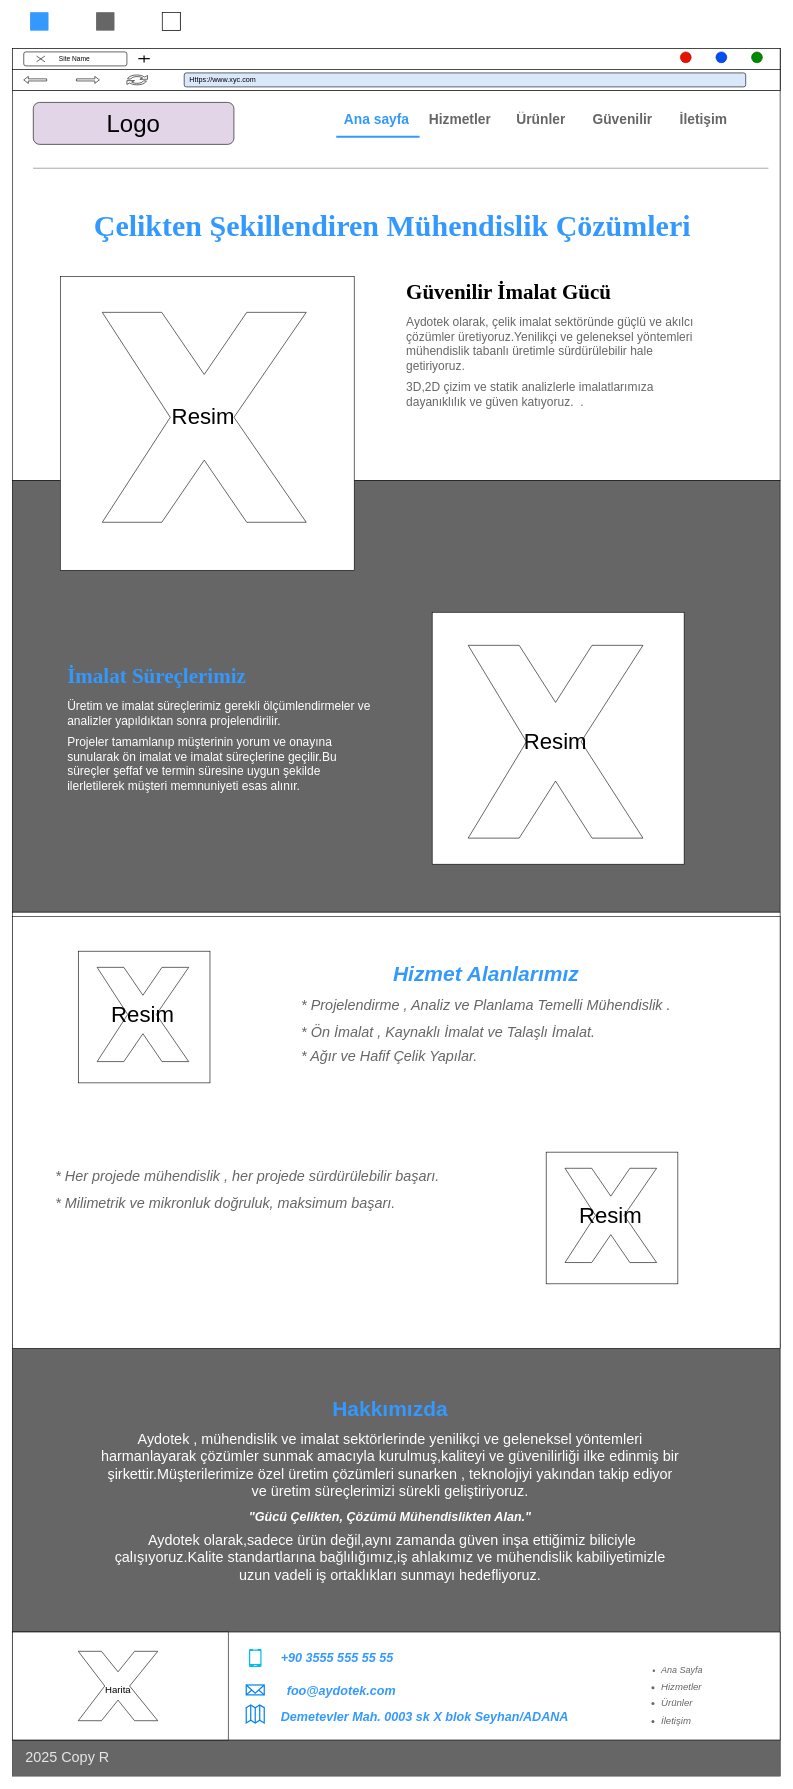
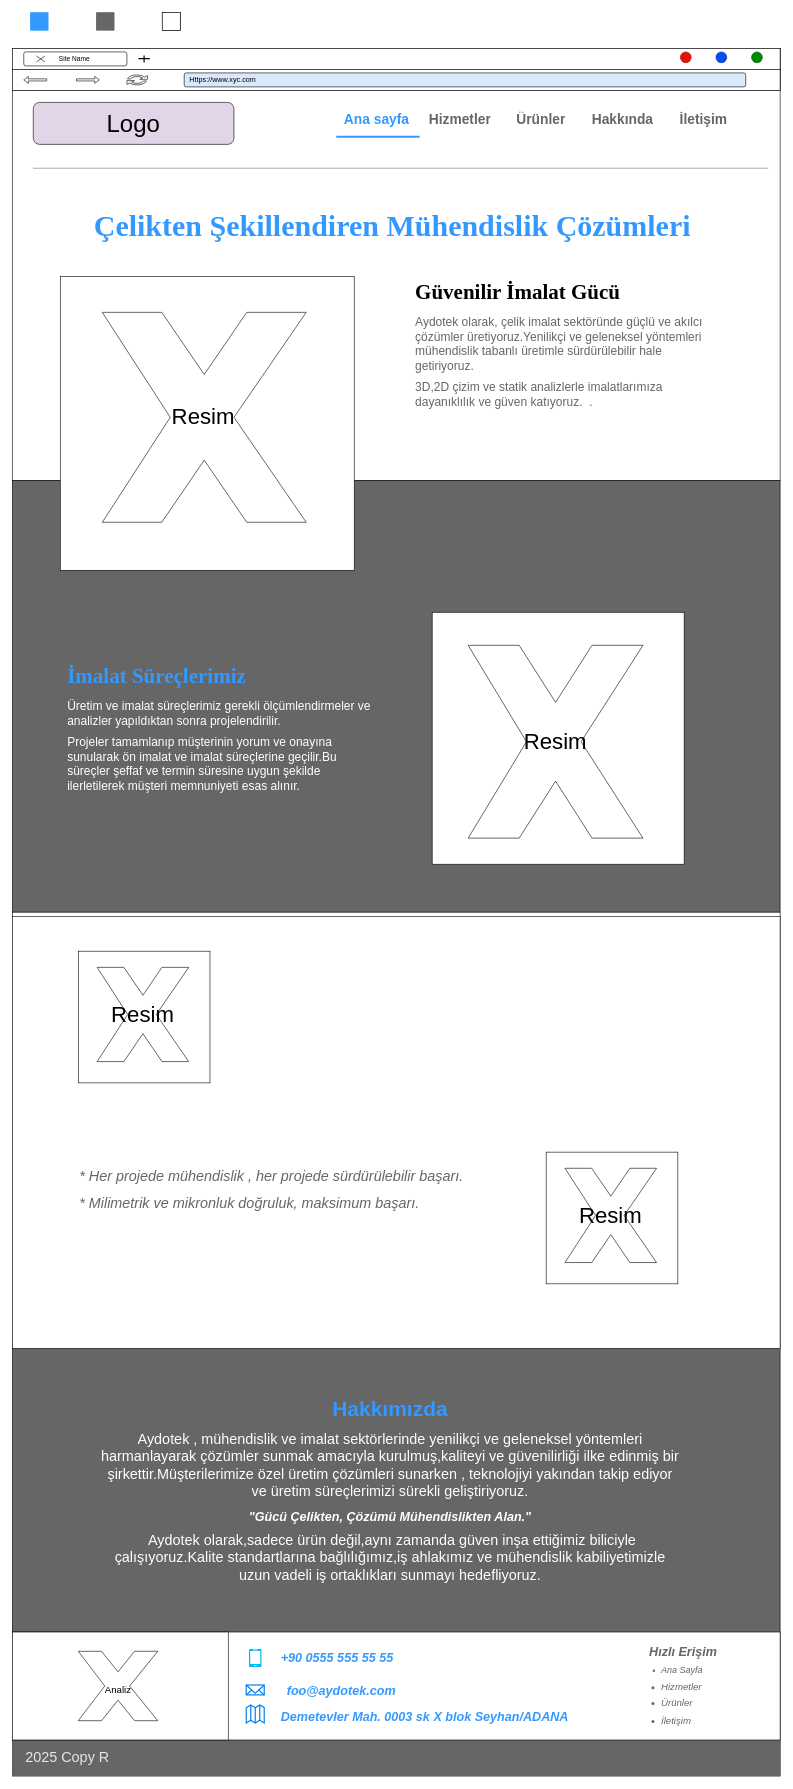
node "Güvenilir": label "Güvenilir" -> "Hakkında"
node "Güvenilir İmalat GücüAydotek olarak, çelik imalat sektöründe güçlü ve akılcı çözümler üretiyoruz.Yenilikçi ve geleneksel yöntemleri mühendislik tabanlı üretimle sürdürülebilir hale getiriyoruz. 3D,2D çizim ve statik analizlerle imalatlarımıza dayanıklılık ve güven katıyoruz. .": moved (559, 357) -> (568, 357)
node "Hizmet Alanlarımız* Projelendirme , Analiz ve Planlama Temelli Mühendislik .* Ön İmalat , Kaynaklı İmalat ve Talaşlı İmalat. * Ağır ve Hafif Çelik Yapılar.": removed
node "* Her projede mühendislik , her projede sürdürülebilir başarı.* Milimetrik ve mikronluk doğruluk, maksimum başarı.": moved (252, 1218) -> (276, 1218)
node "Hızlı Erişim": added
node "+90 3555 555 55 55": label "+90 3555 555 55 55" -> "+90 0555 555 55 55"
node "Harita": label "Harita" -> "Analiz"
